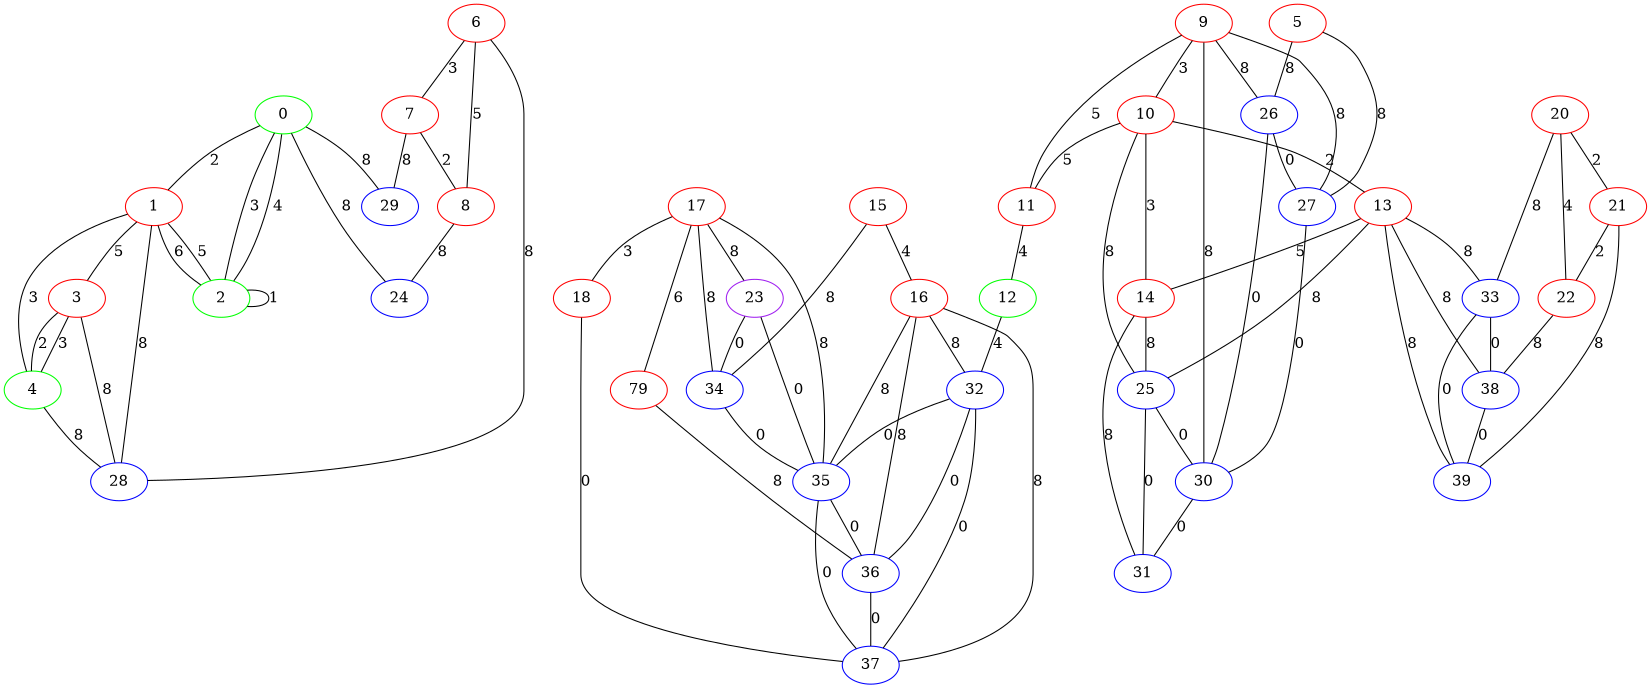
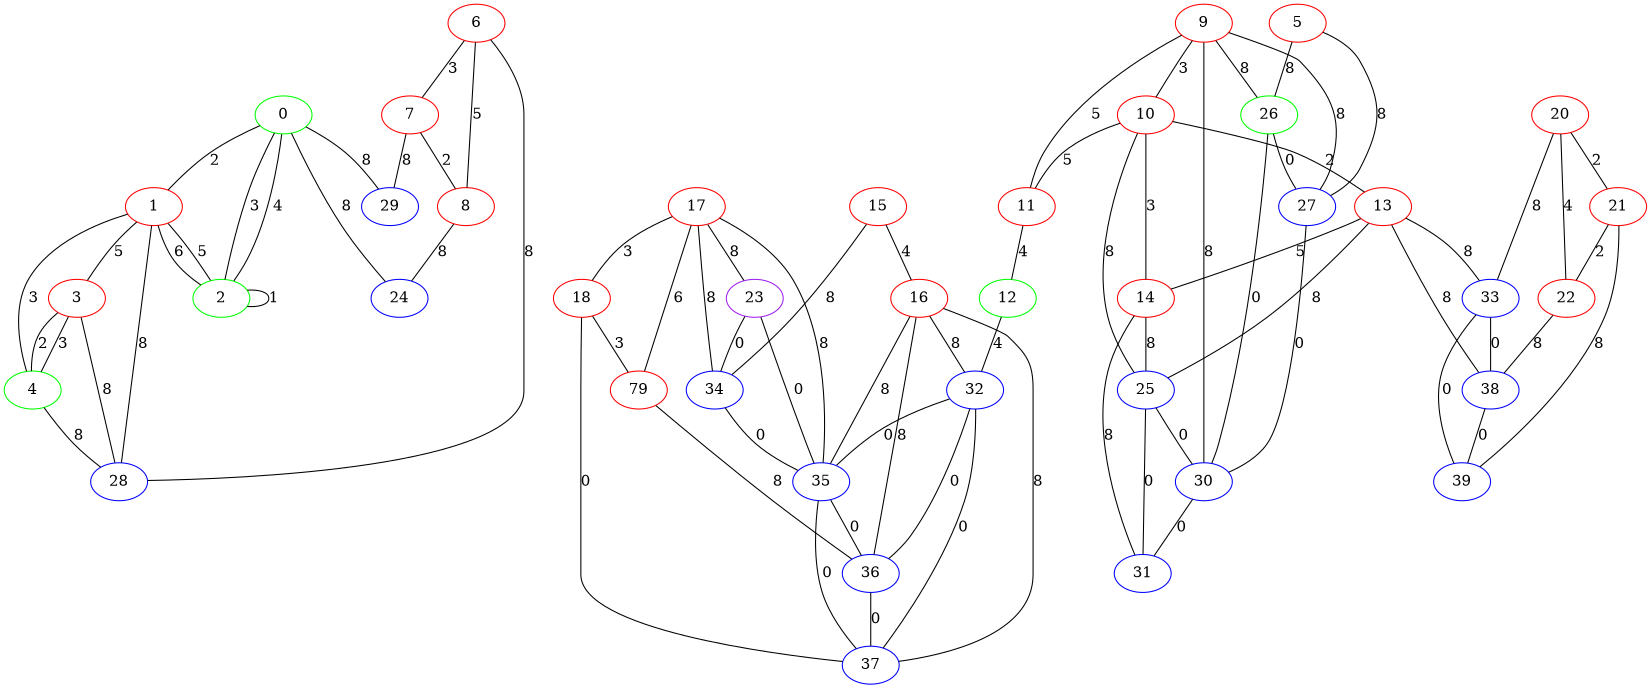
node "26": color blue -> green
edge "18" -- "79": added, label "3"
edge "13" -- "39": removed, label "8"
